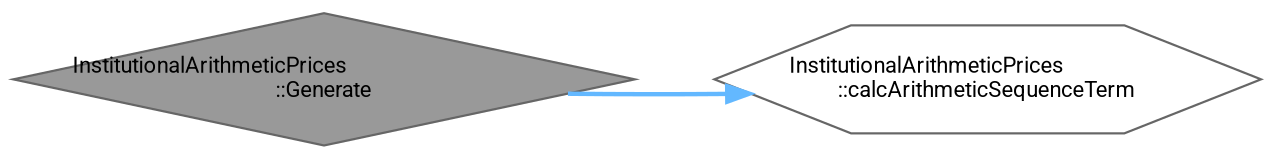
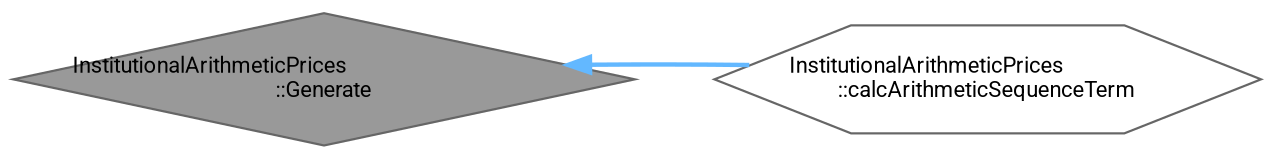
edge "InstitutionalArithmeticPrices ::Generate" -> "InstitutionalArithmeticPrices ::calcArithmeticSequenceTerm": reversed
